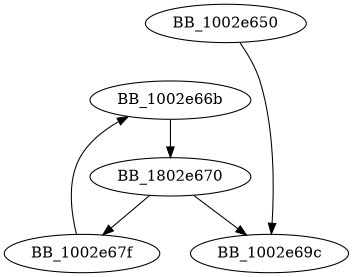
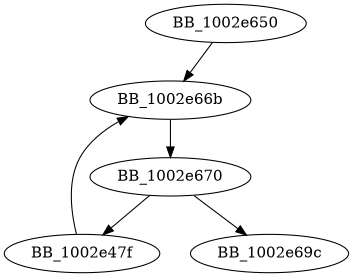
edge "BB_1002e650" -> "BB_1002e69c": now "BB_1002e650" -> "BB_1002e66b"
node "BB_1802e670": label "BB_1802e670" -> "BB_1002e670"
node "BB_1002e67f": label "BB_1002e67f" -> "BB_1002e47f"
